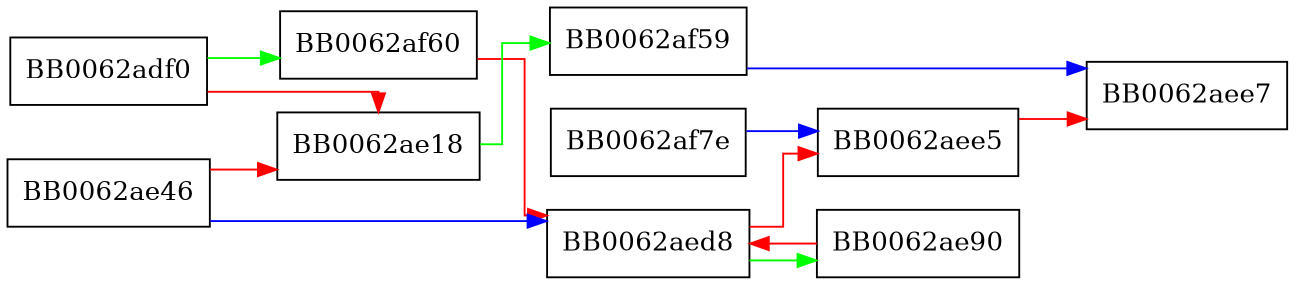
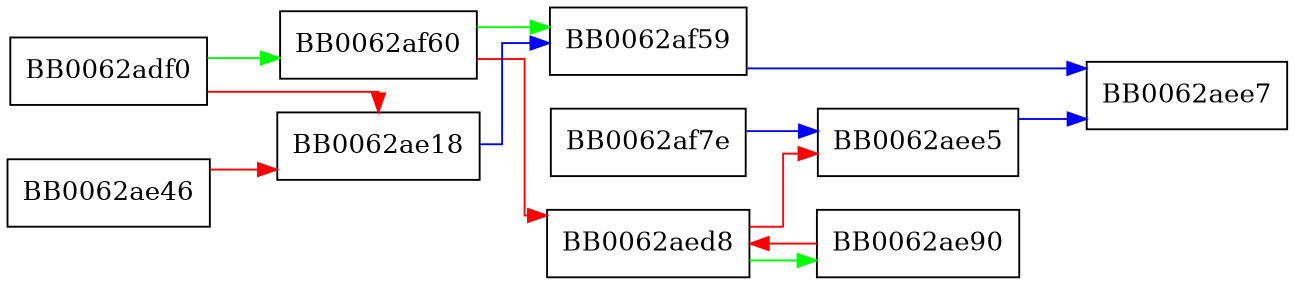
edge "BB0062af60" -> "BB0062af59": added
edge "BB0062ae18" -> "BB0062af59": color green -> blue
edge "BB0062aee5" -> "BB0062aee7": color red -> blue
edge "BB0062ae46" -> "BB0062aed8": removed
